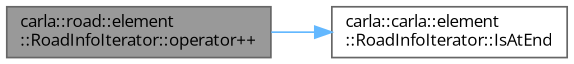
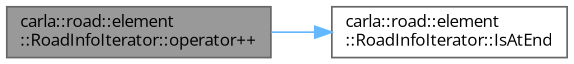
node "carla::carla::element ::RoadInfoIterator::IsAtEnd": label "carla::carla::element ::RoadInfoIterator::IsAtEnd" -> "carla::road::element ::RoadInfoIterator::IsAtEnd"
